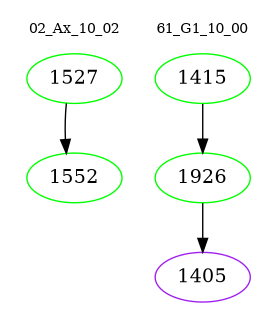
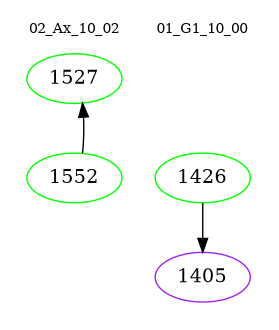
cluster "61_G1_10_00": label "61_G1_10_00" -> "01_G1_10_00"
node "1415": removed
edge "1527" -> "1552": reversed
node "1926": label "1926" -> "1426"
